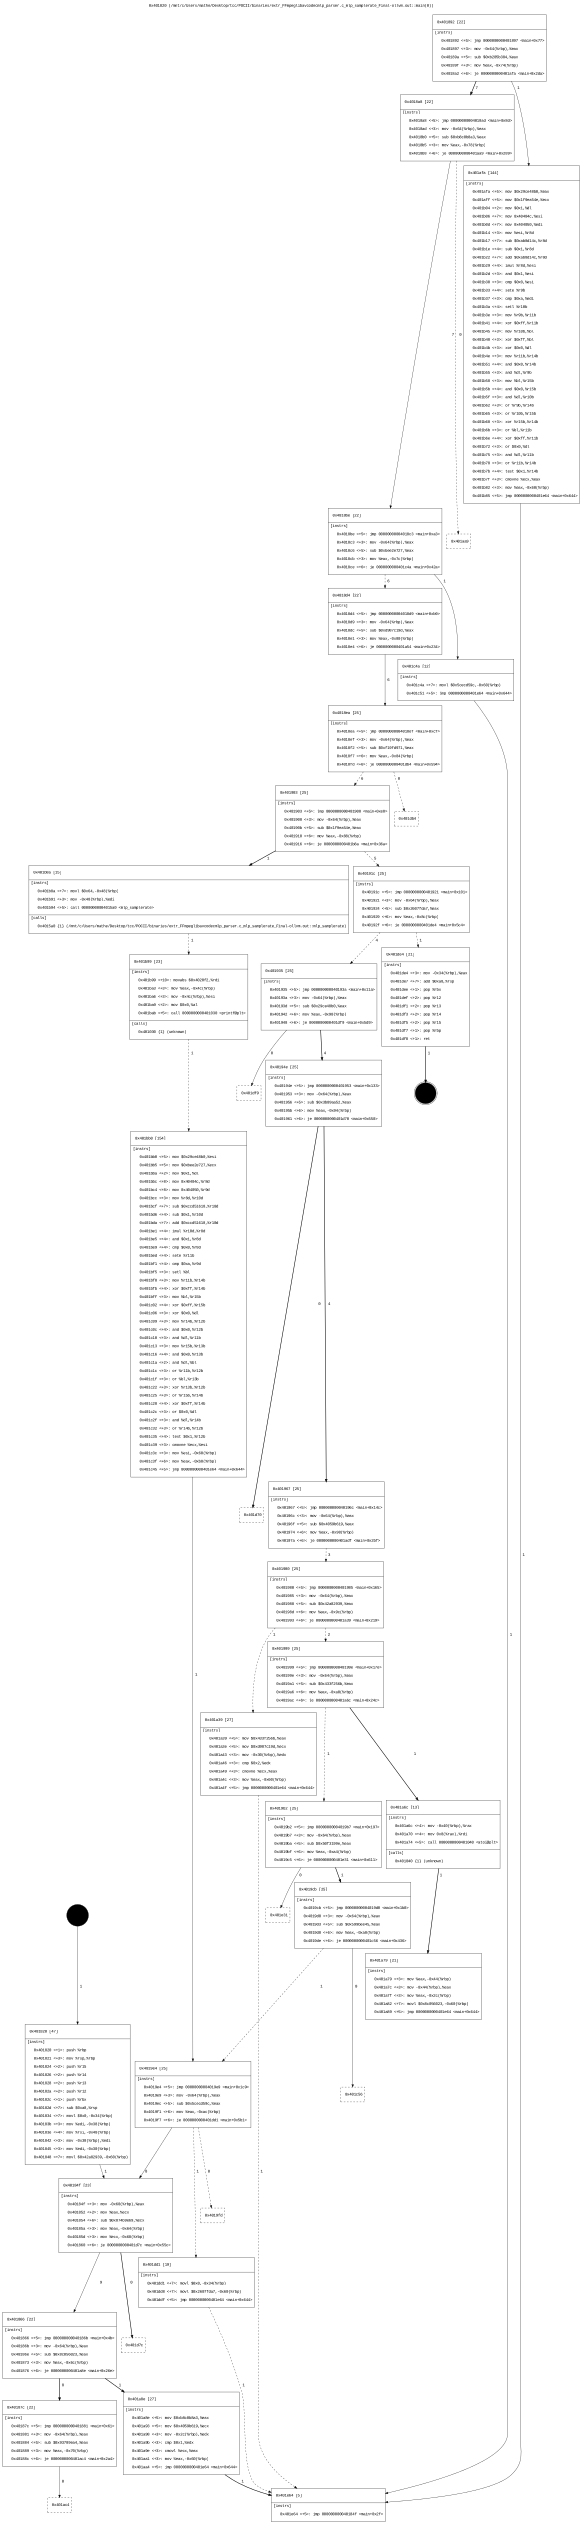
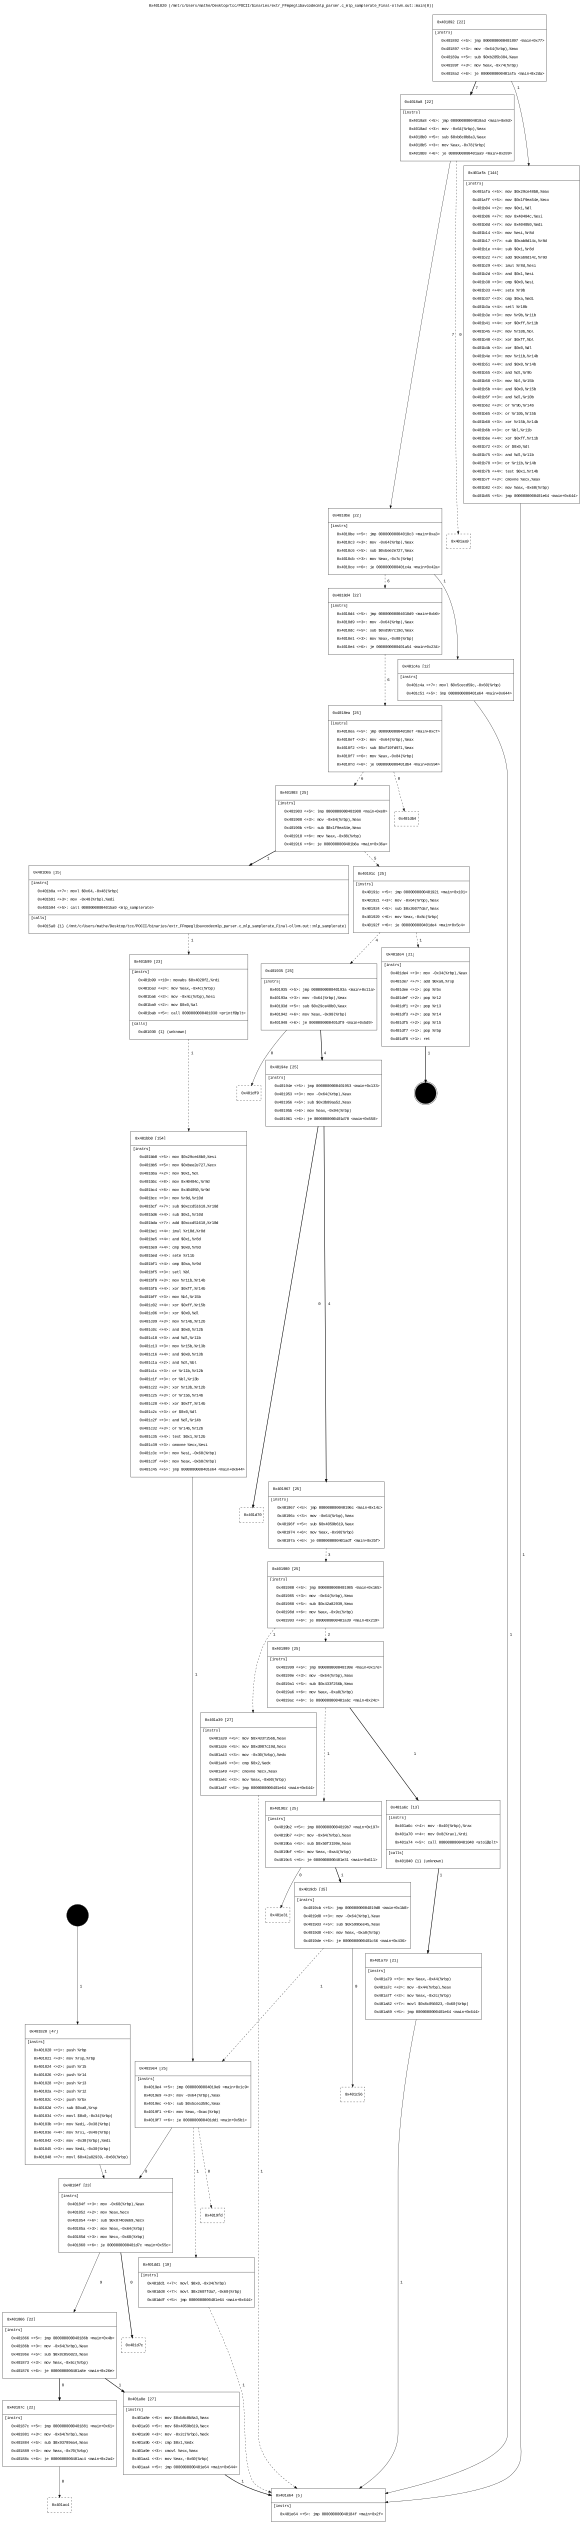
edge "0x4018d4 [22]" -> "0x4018ea [25]": style solid -> dashed
edge "0x401a79 [21]" -> "0x401e64 [5]": added, label "1"
